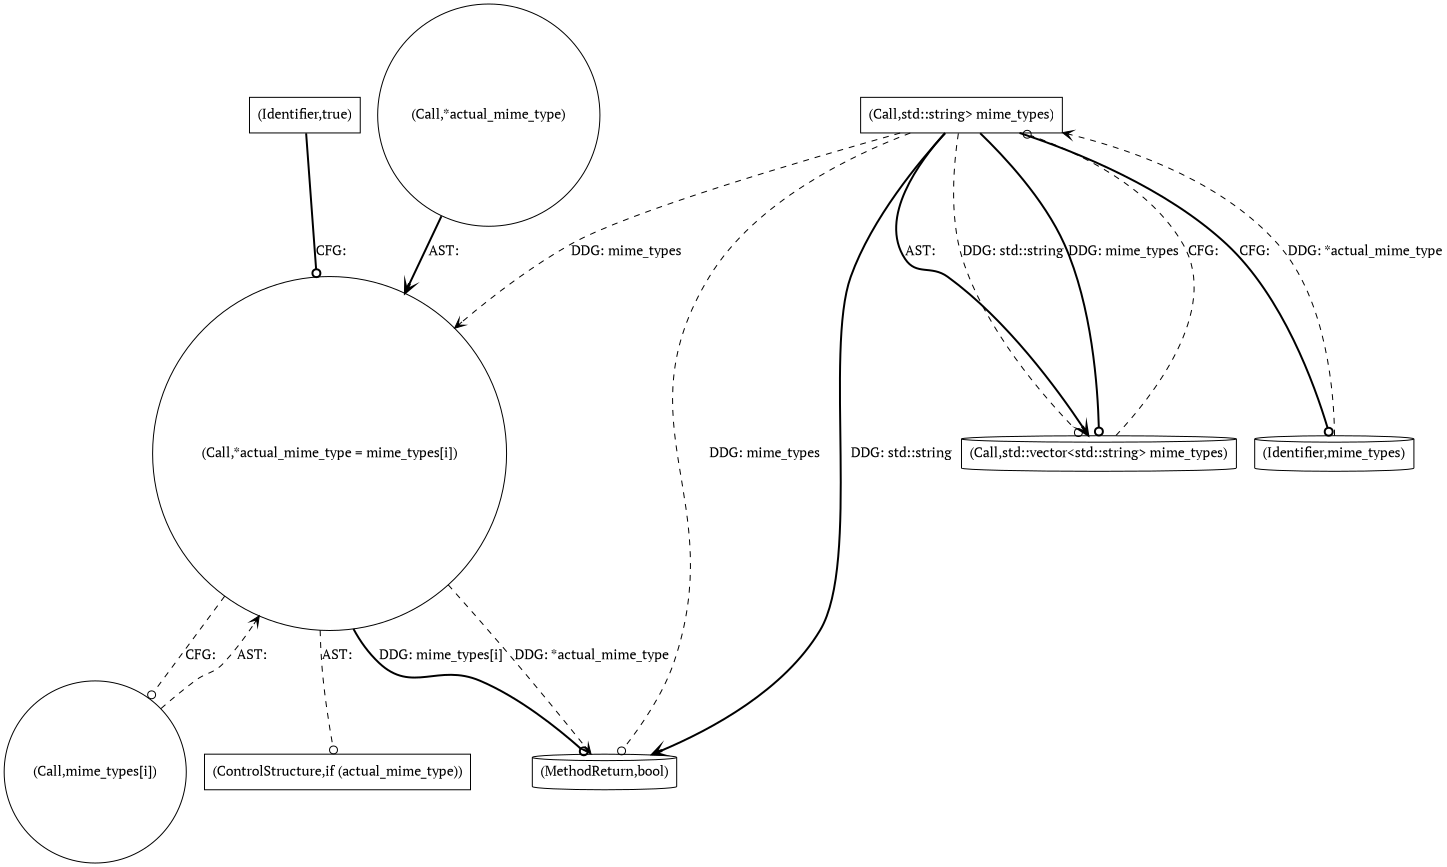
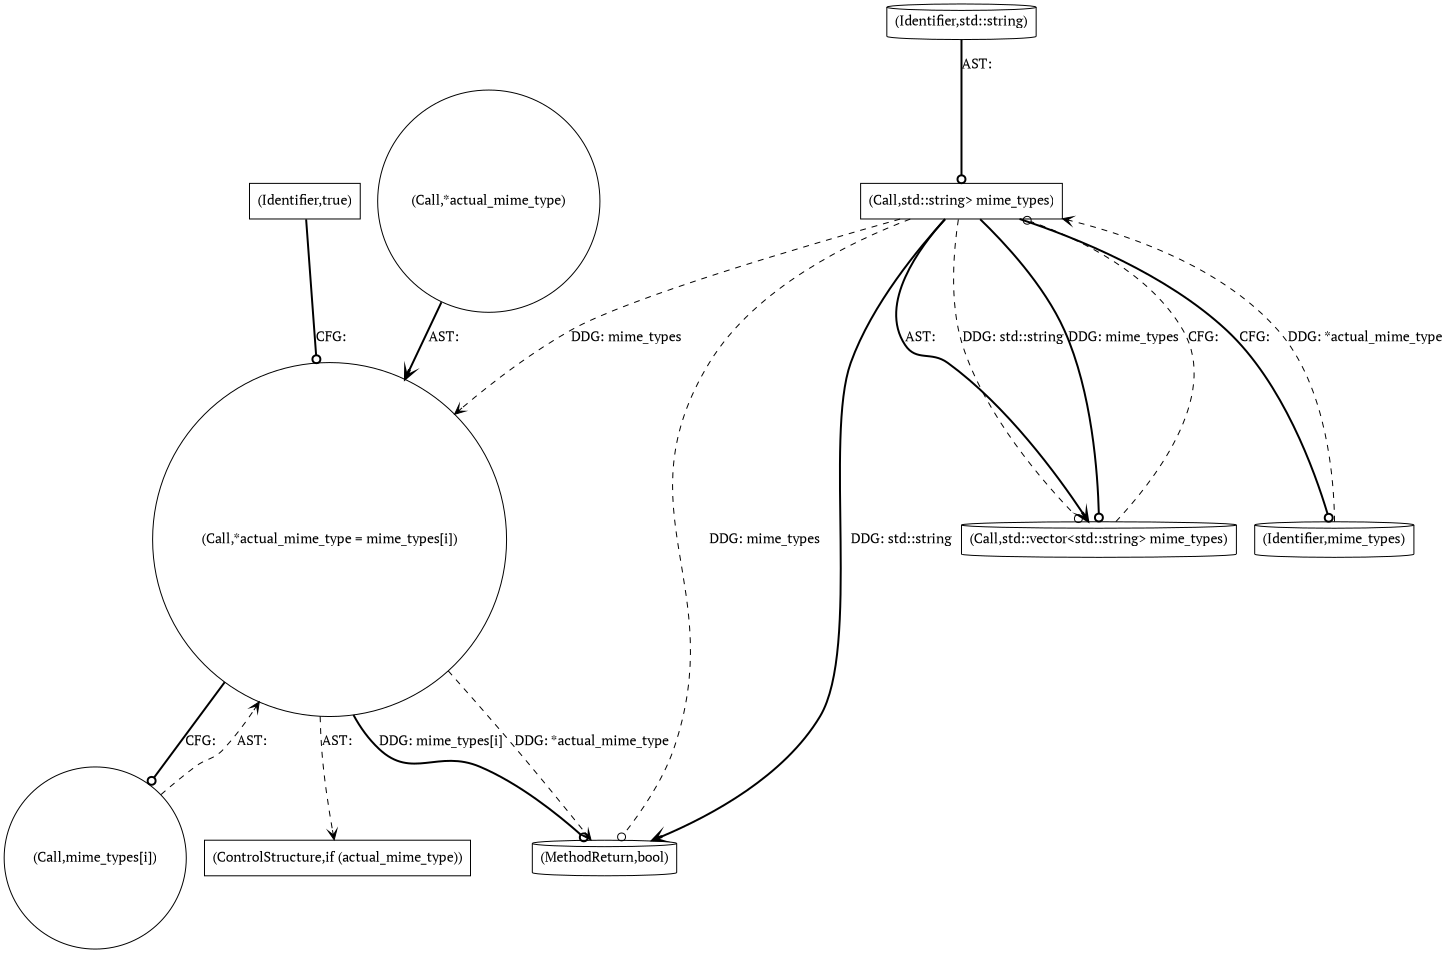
node "(Identifier,std::string)": added
edge "(Call,*actual_mime_type = mime_types[i])" -> "(Call,mime_types[i])": style dashed -> bold
edge "(Call,*actual_mime_type = mime_types[i])" -> "(ControlStructure,if (actual_mime_type))": arrowhead odot -> vee
